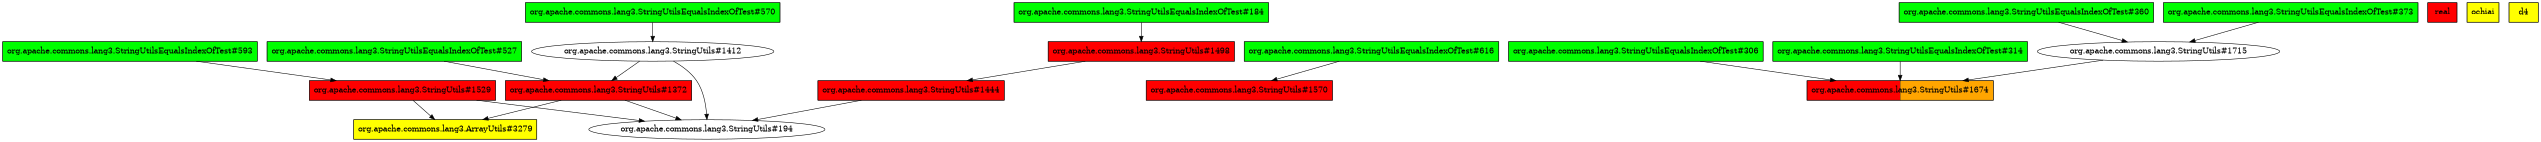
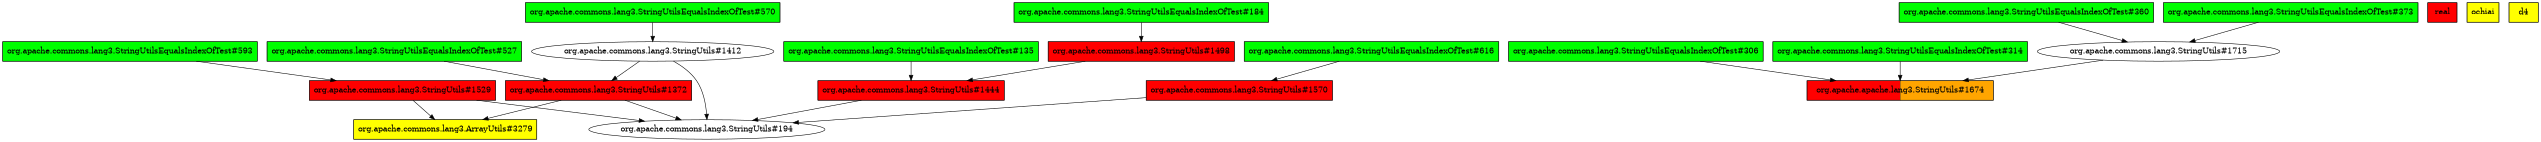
node "org.apache.commons.lang3.StringUtilsEqualsIndexOfTest#135": added
node "org.apache.commons.lang3.StringUtils#1674": label "org.apache.commons.lang3.StringUtils#1674" -> "org.apache.apache.lang3.StringUtils#1674"
edge "org.apache.commons.lang3.StringUtils#1570" -> "org.apache.commons.lang3.StringUtils#194": added
